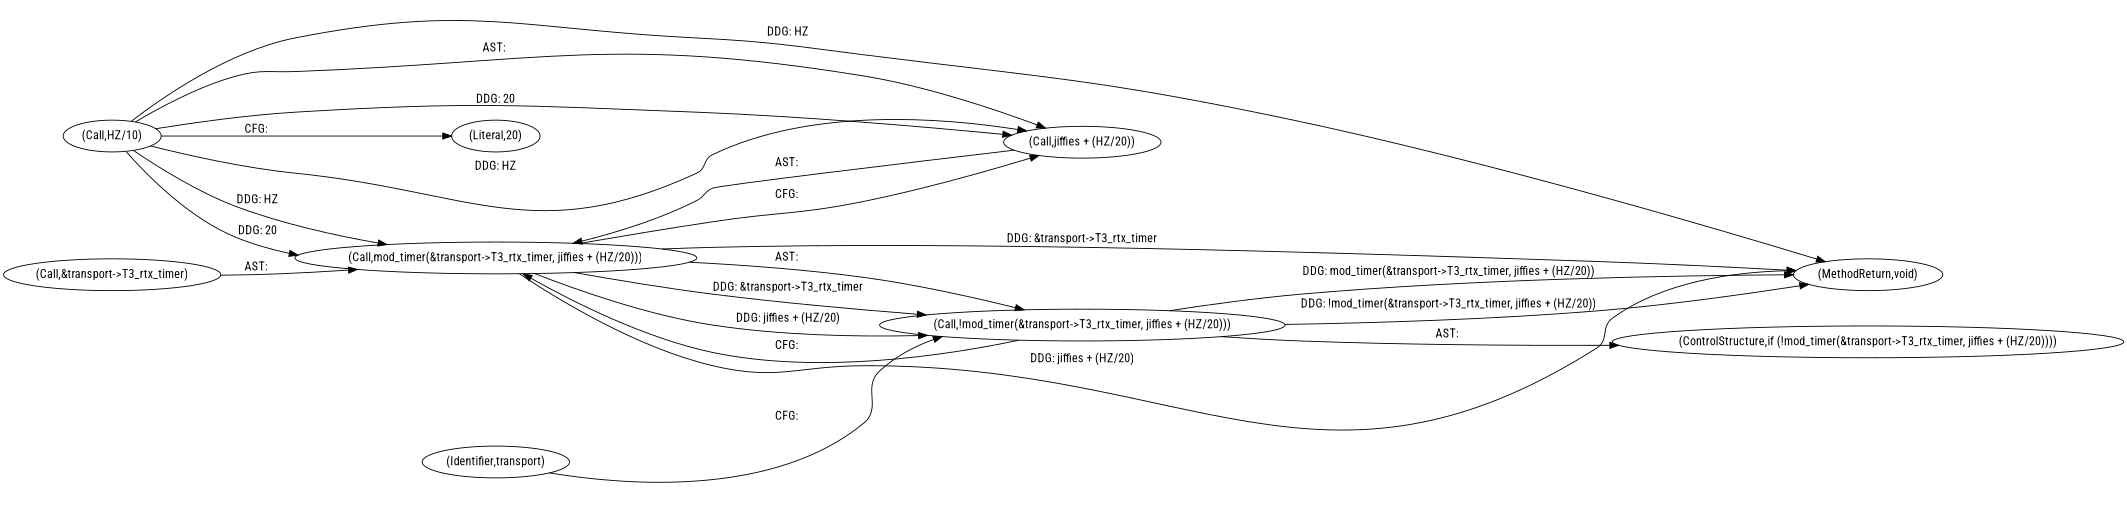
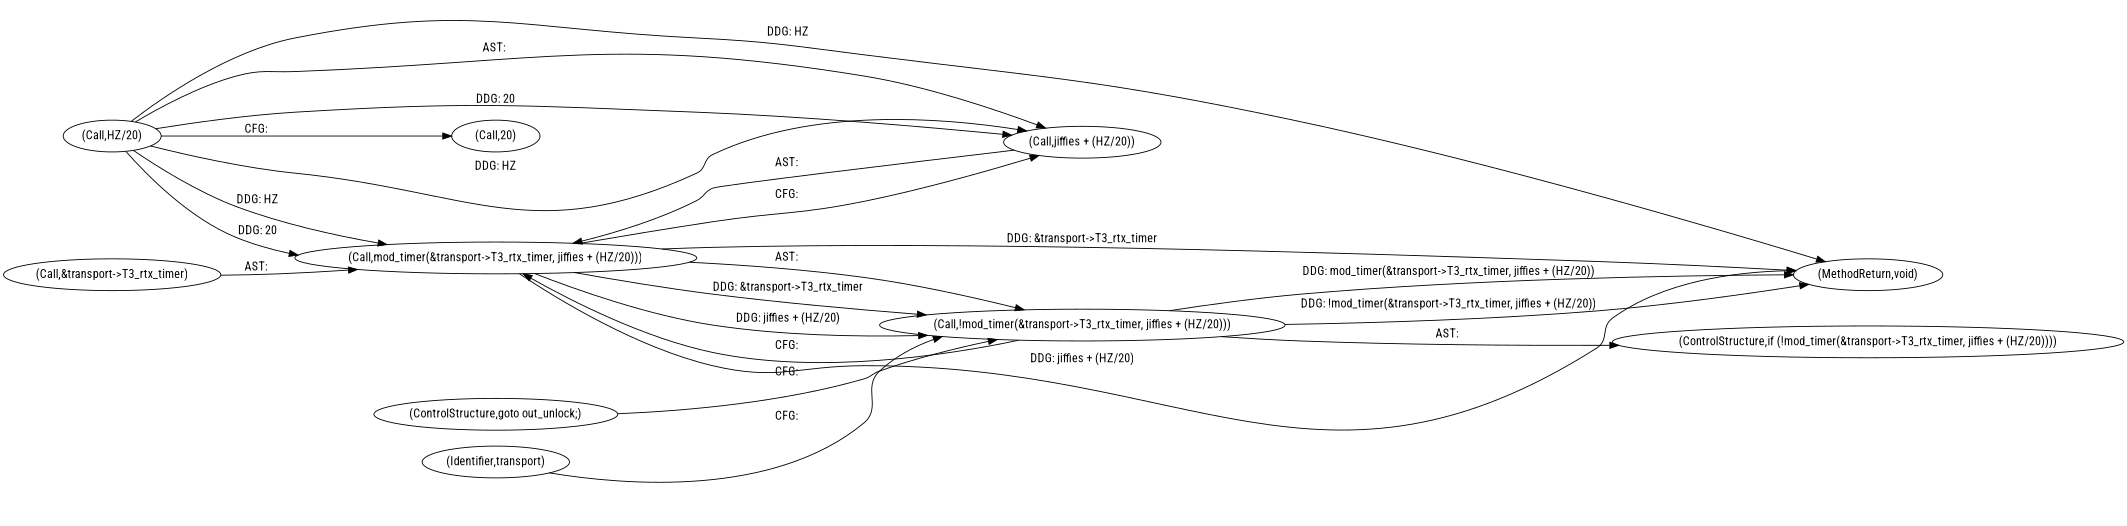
node "(Call,HZ/10)": label "(Call,HZ/10)" -> "(Call,HZ/20)"
node "(Literal,20)": label "(Literal,20)" -> "(Call,20)"
node "(ControlStructure,goto out_unlock;)": added
